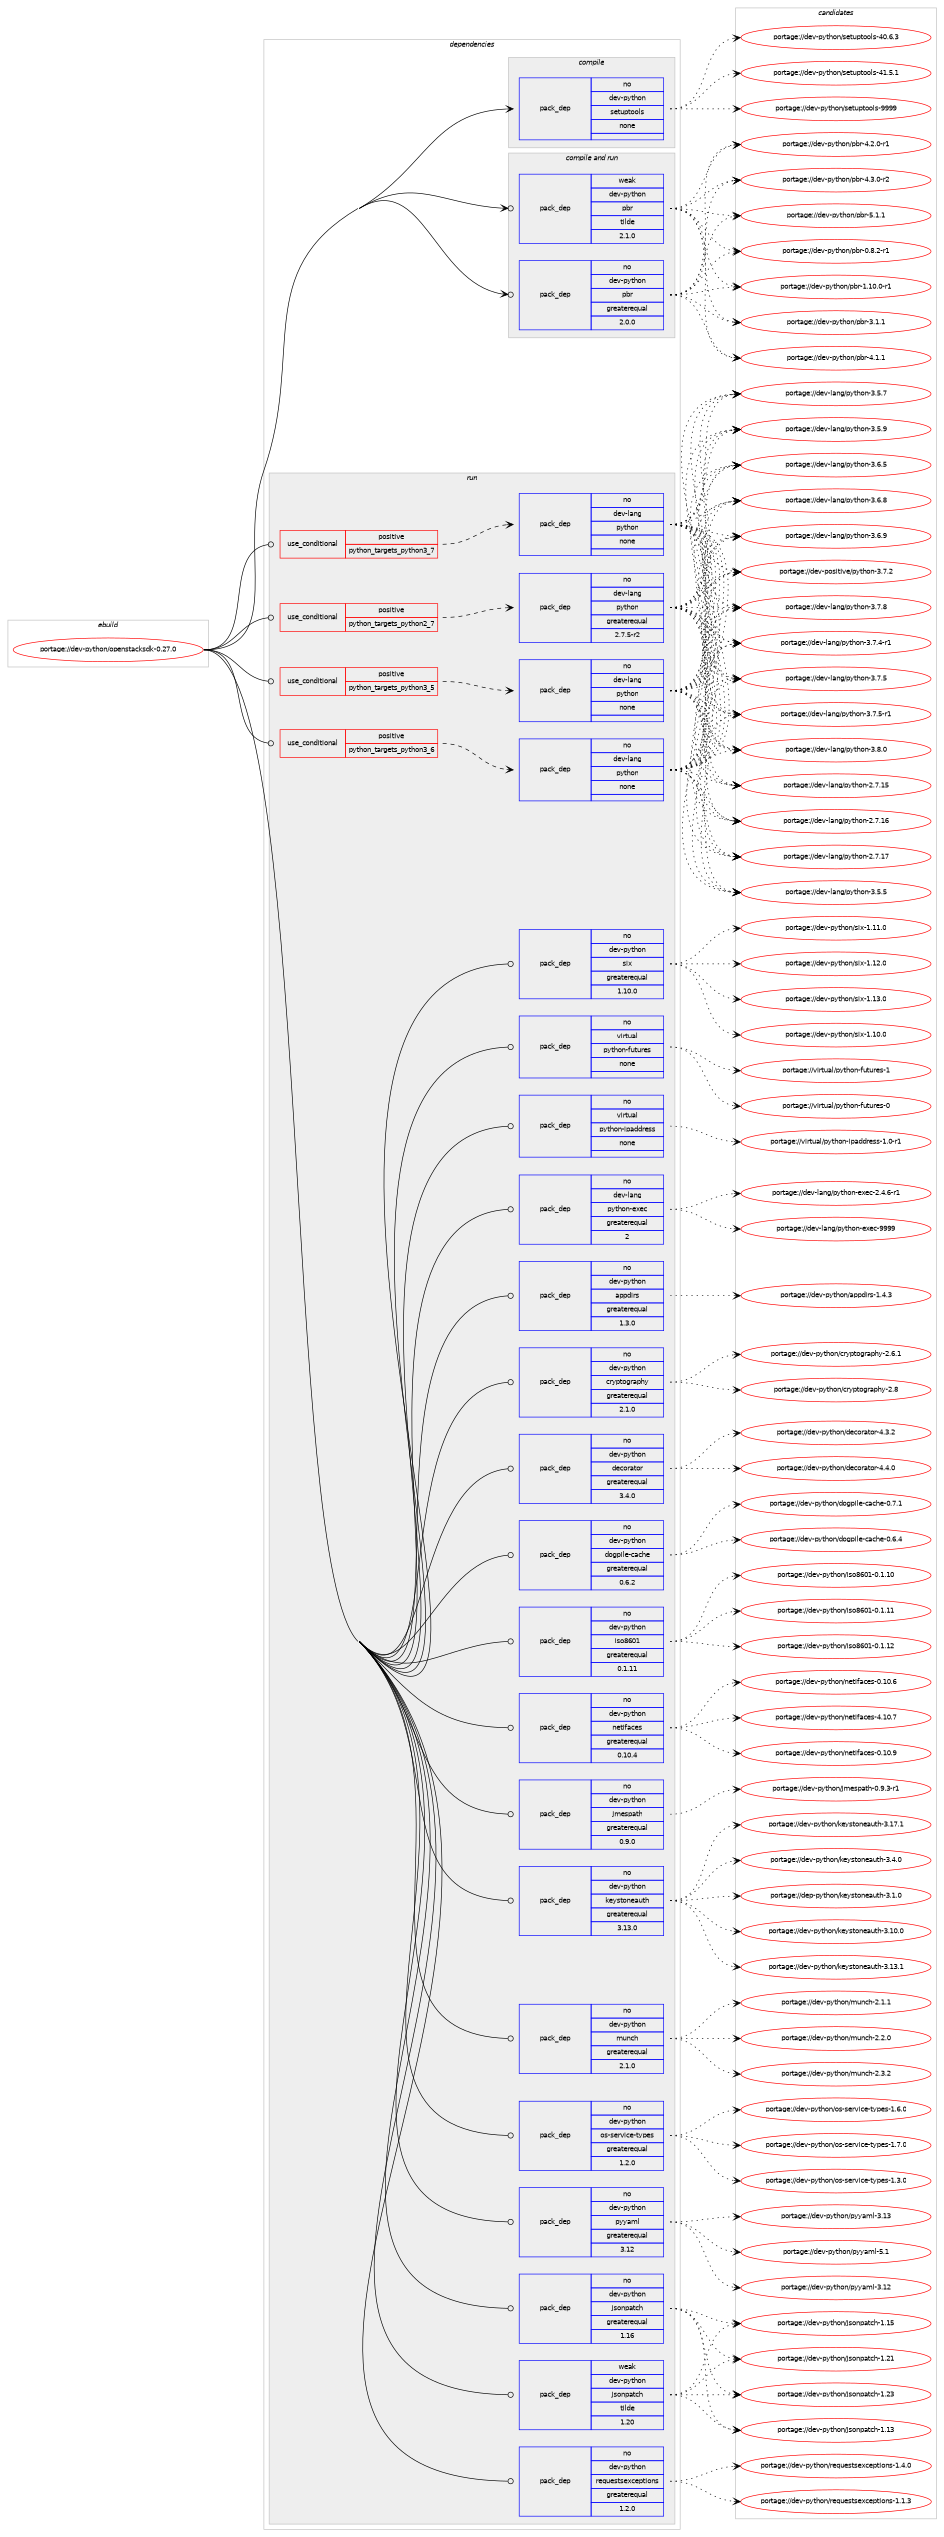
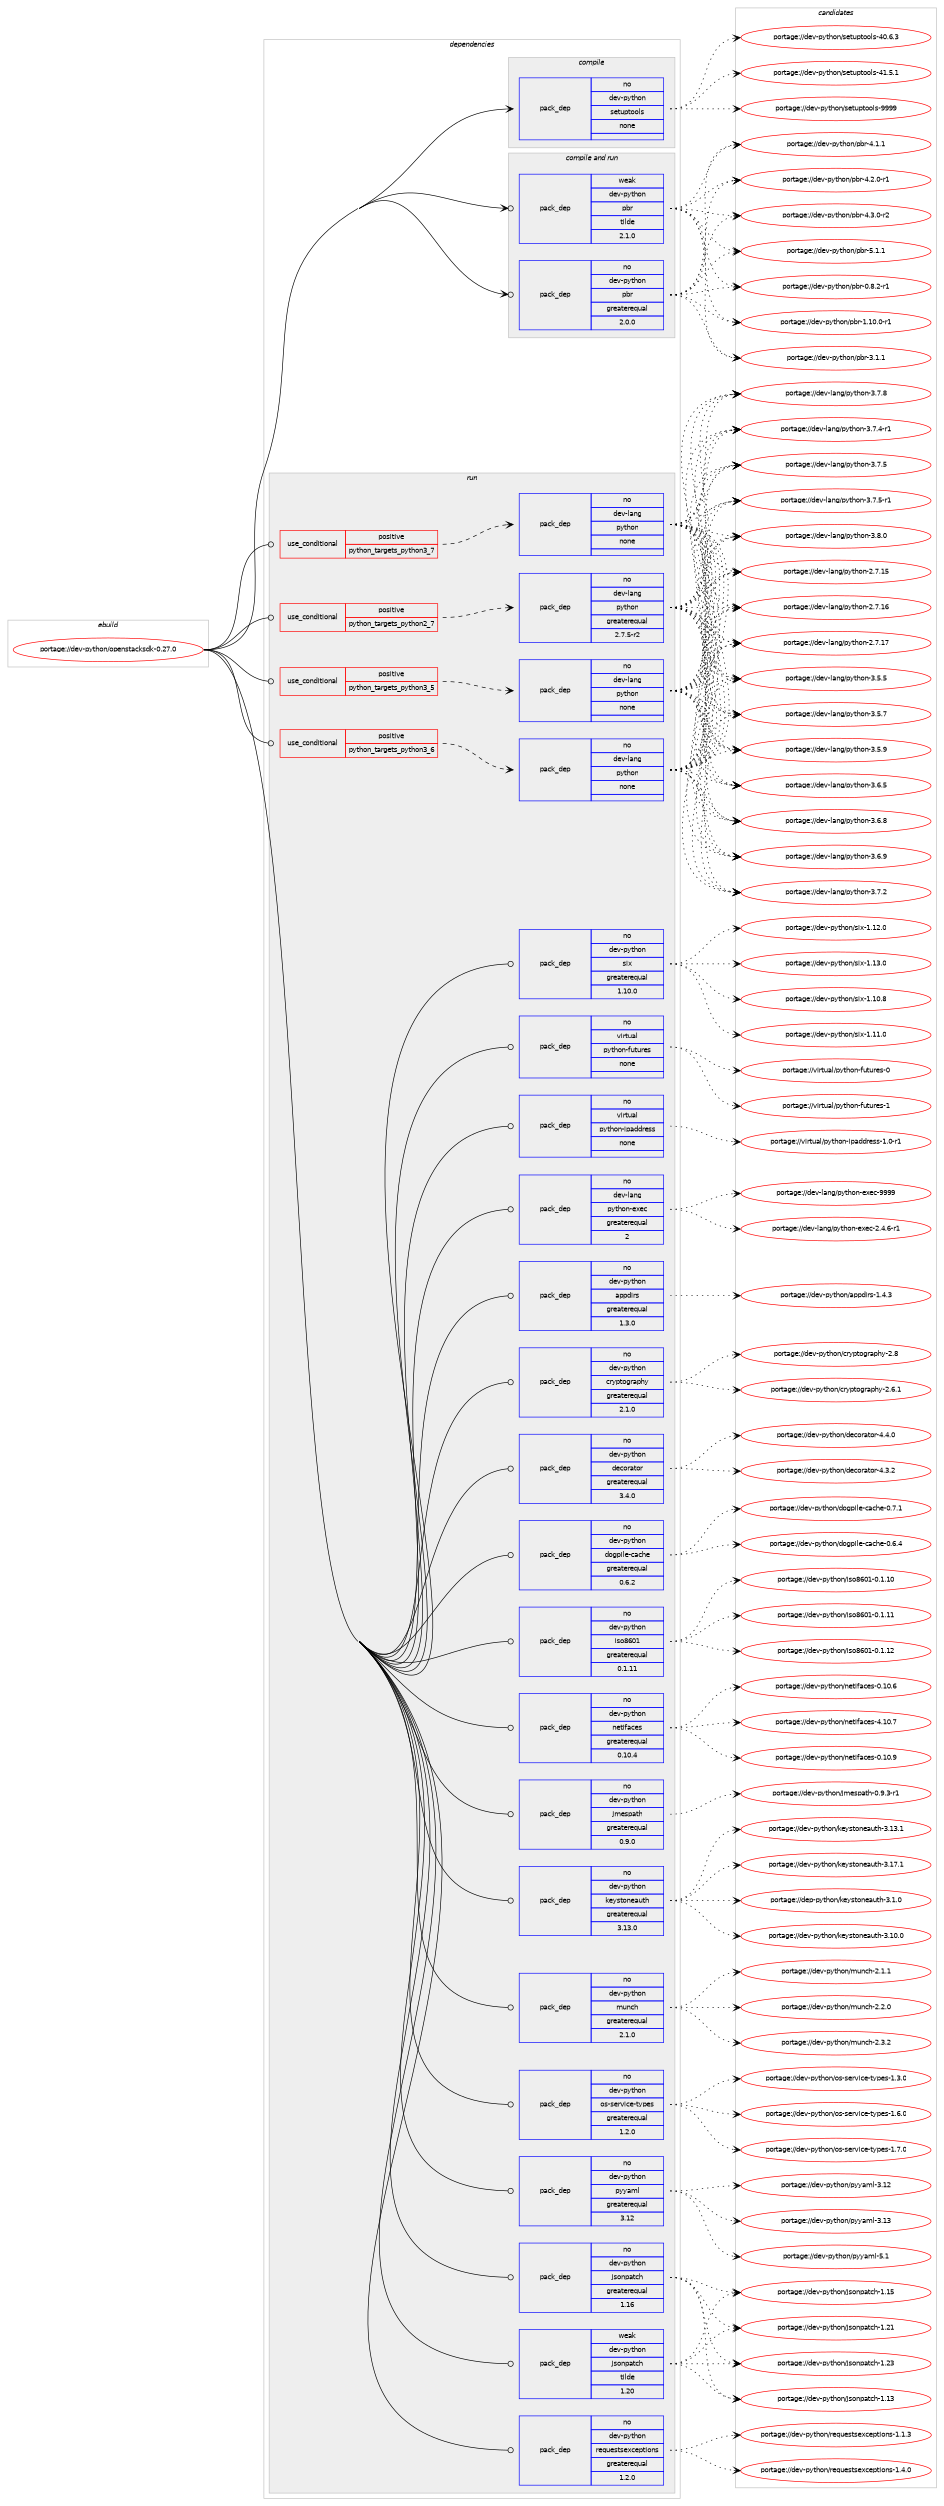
node "portage://dev-positive/python-3.7.2": label "portage://dev-positive/python-3.7.2" -> "portage://dev-lang/python-3.7.2"
node "portage://dev-python/six-1.10.0": label "portage://dev-python/six-1.10.0" -> "portage://dev-python/six-1.10.8"
node "portage://dev-python/keystoneauth-3.4.0": removed
